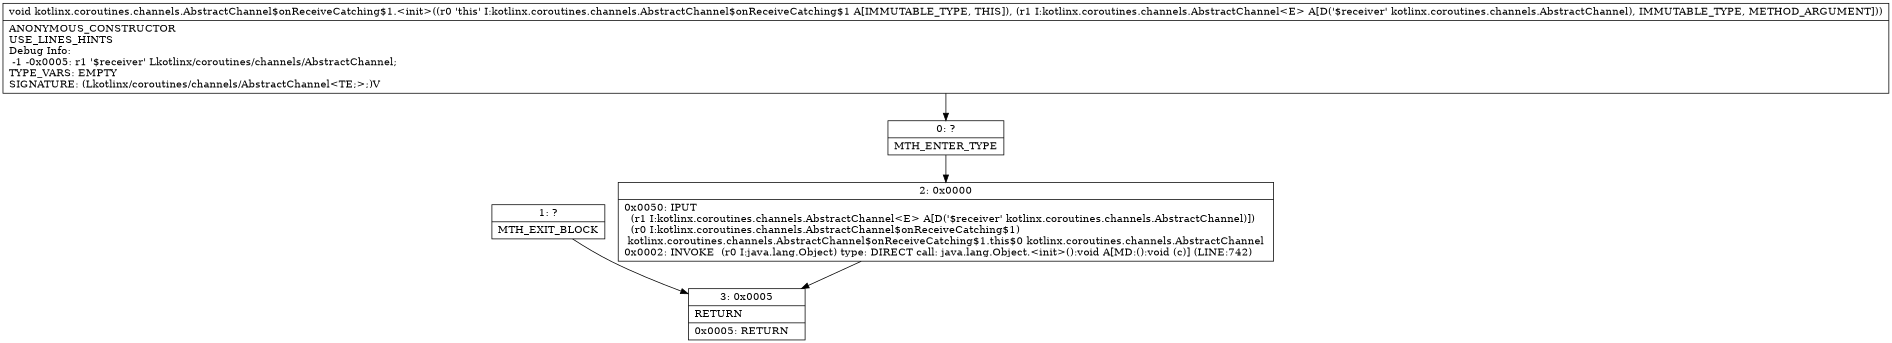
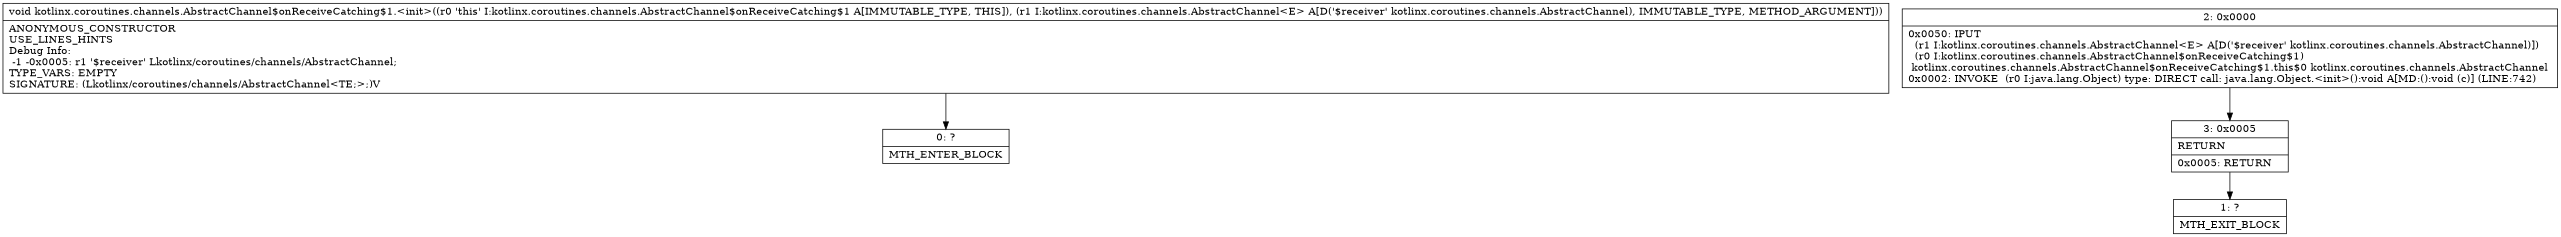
node "0: ?": text "MTH_ENTER_TYPE" -> "MTH_ENTER_BLOCK"
edge "0: ?" -> "2: 0x0000": removed
edge "1: ?" -> "3: 0x0005": reversed
